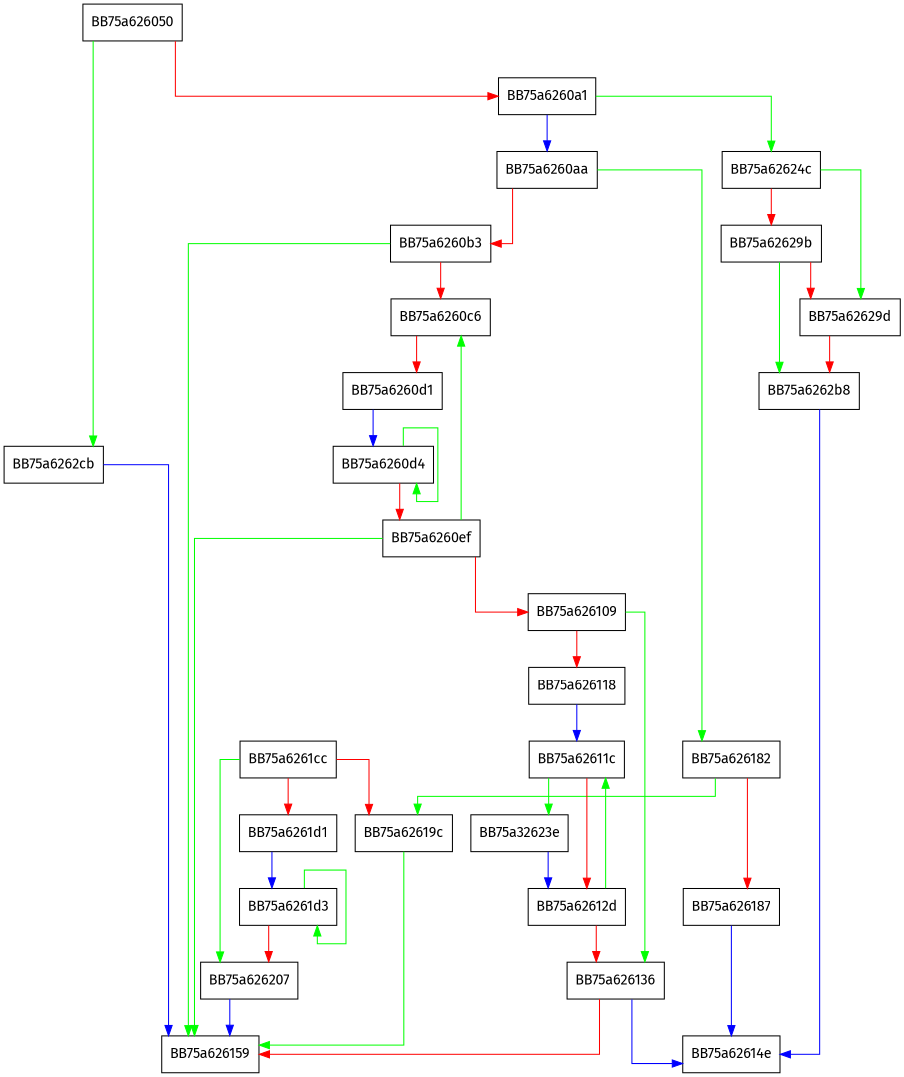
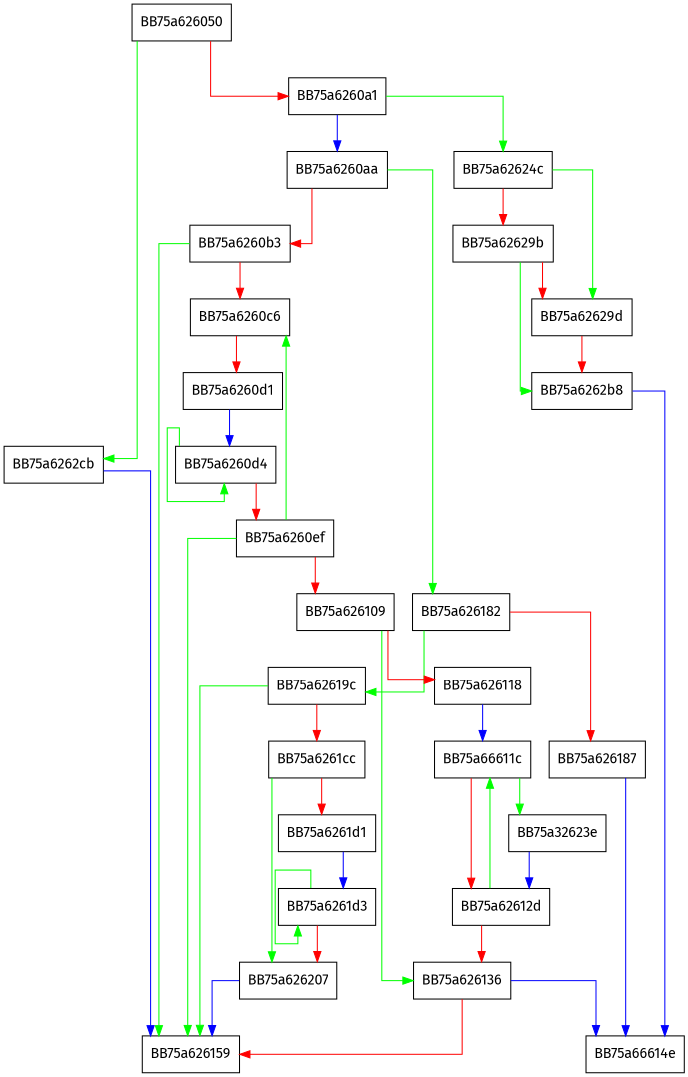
node "BB75a62611c": label "BB75a62611c" -> "BB75a66611c"
edge "BB75a6261cc" -> "BB75a62619c": reversed
node "BB75a62614e": label "BB75a62614e" -> "BB75a66614e"
